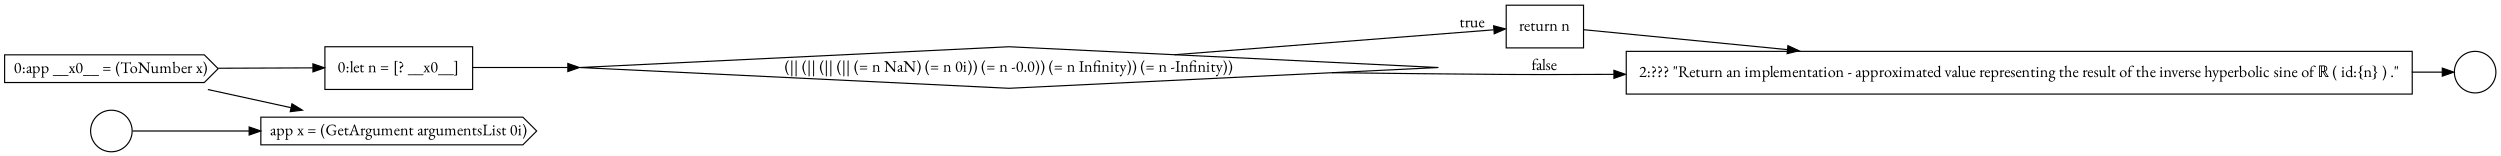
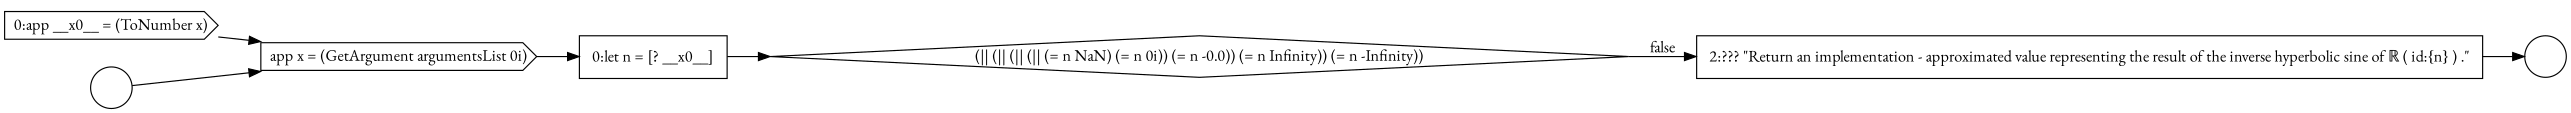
node "return n": removed
edge "0:app __x0__ = (ToNumber x)" -> "0:let n = [? __x0__]": now "app x = (GetArgument argumentsList 0i)" -> "0:let n = [? __x0__]"
